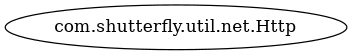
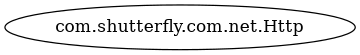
node "com.shutterfly.util.net.Http": label "com.shutterfly.util.net.Http" -> "com.shutterfly.com.net.Http"
